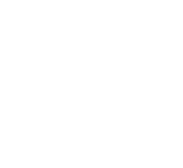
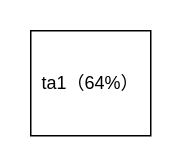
node "ta1（64%）": added
